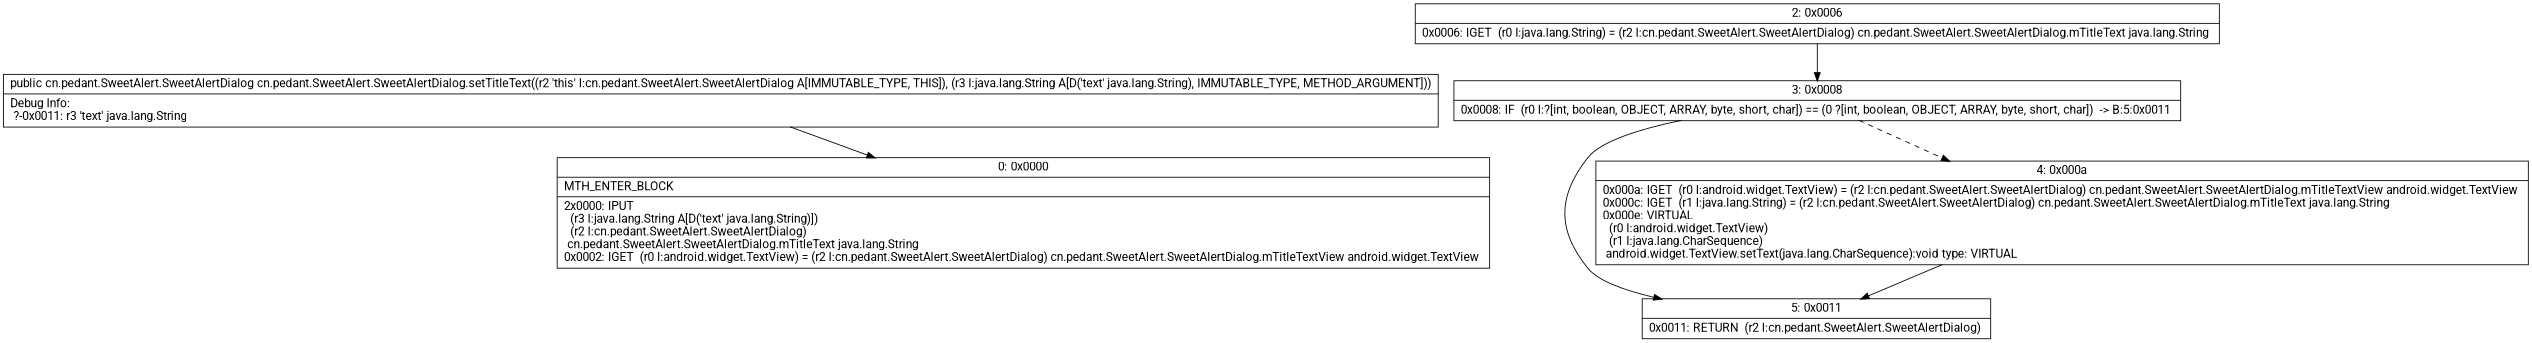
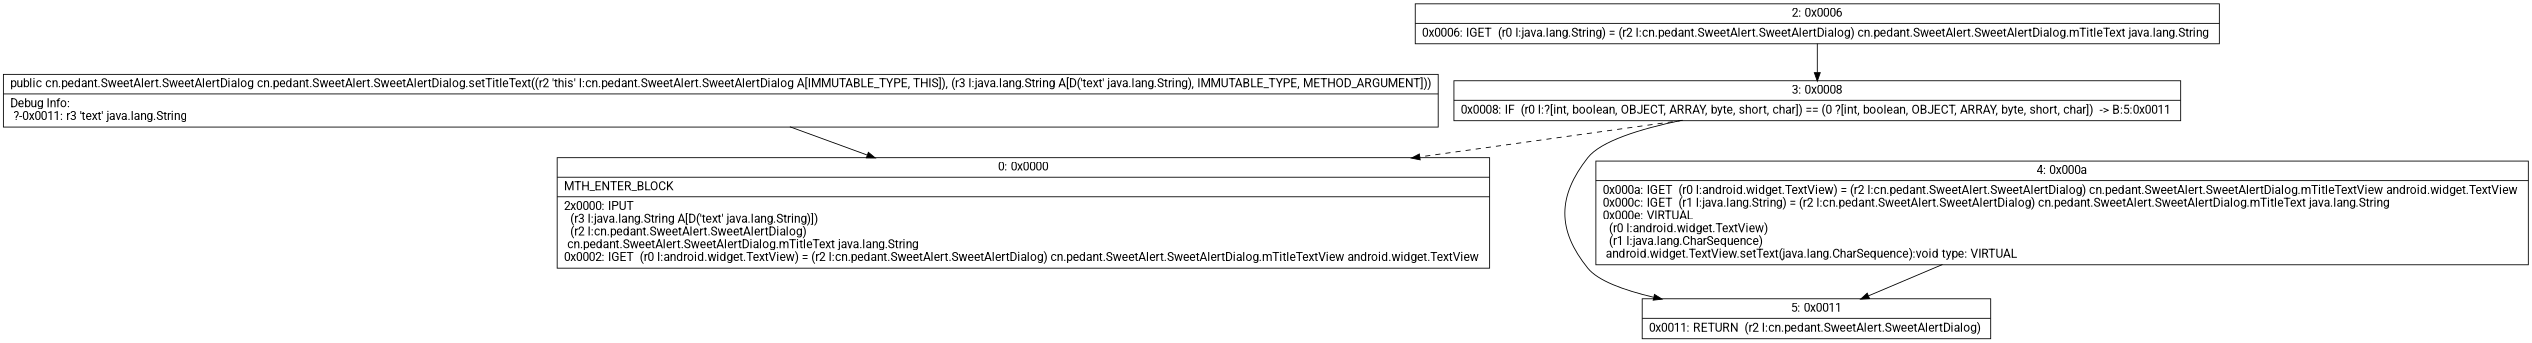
edge "3: 0x0008" -> "4: 0x000a": now "3: 0x0008" -> "0: 0x0000"
